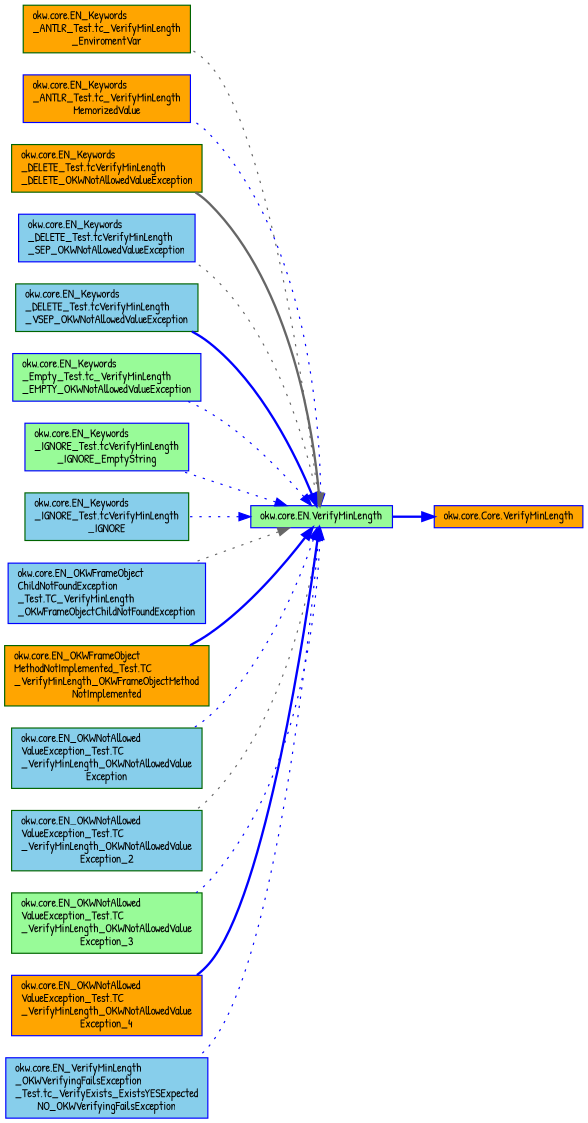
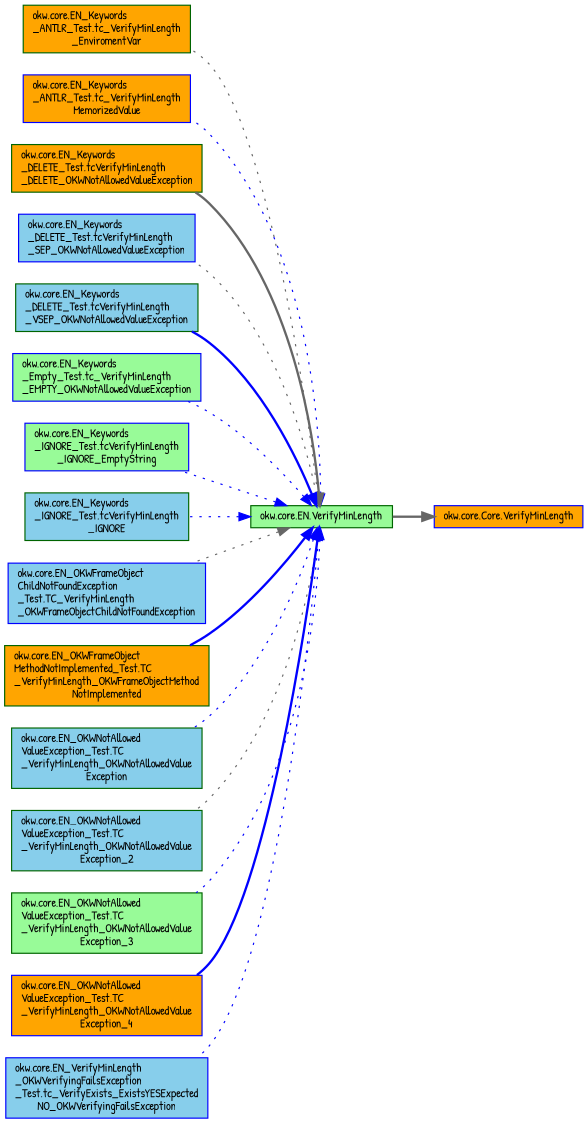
node "okw.core.EN.VerifyMinLength": color blue -> darkgreen
edge "okw.core.EN.VerifyMinLength" -> "okw.core.Core.VerifyMinLength": color blue -> gray40
